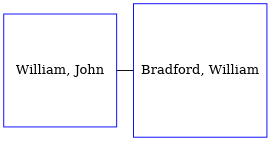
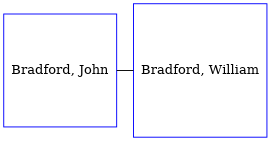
node "William, John": label "William, John" -> "Bradford, John"
